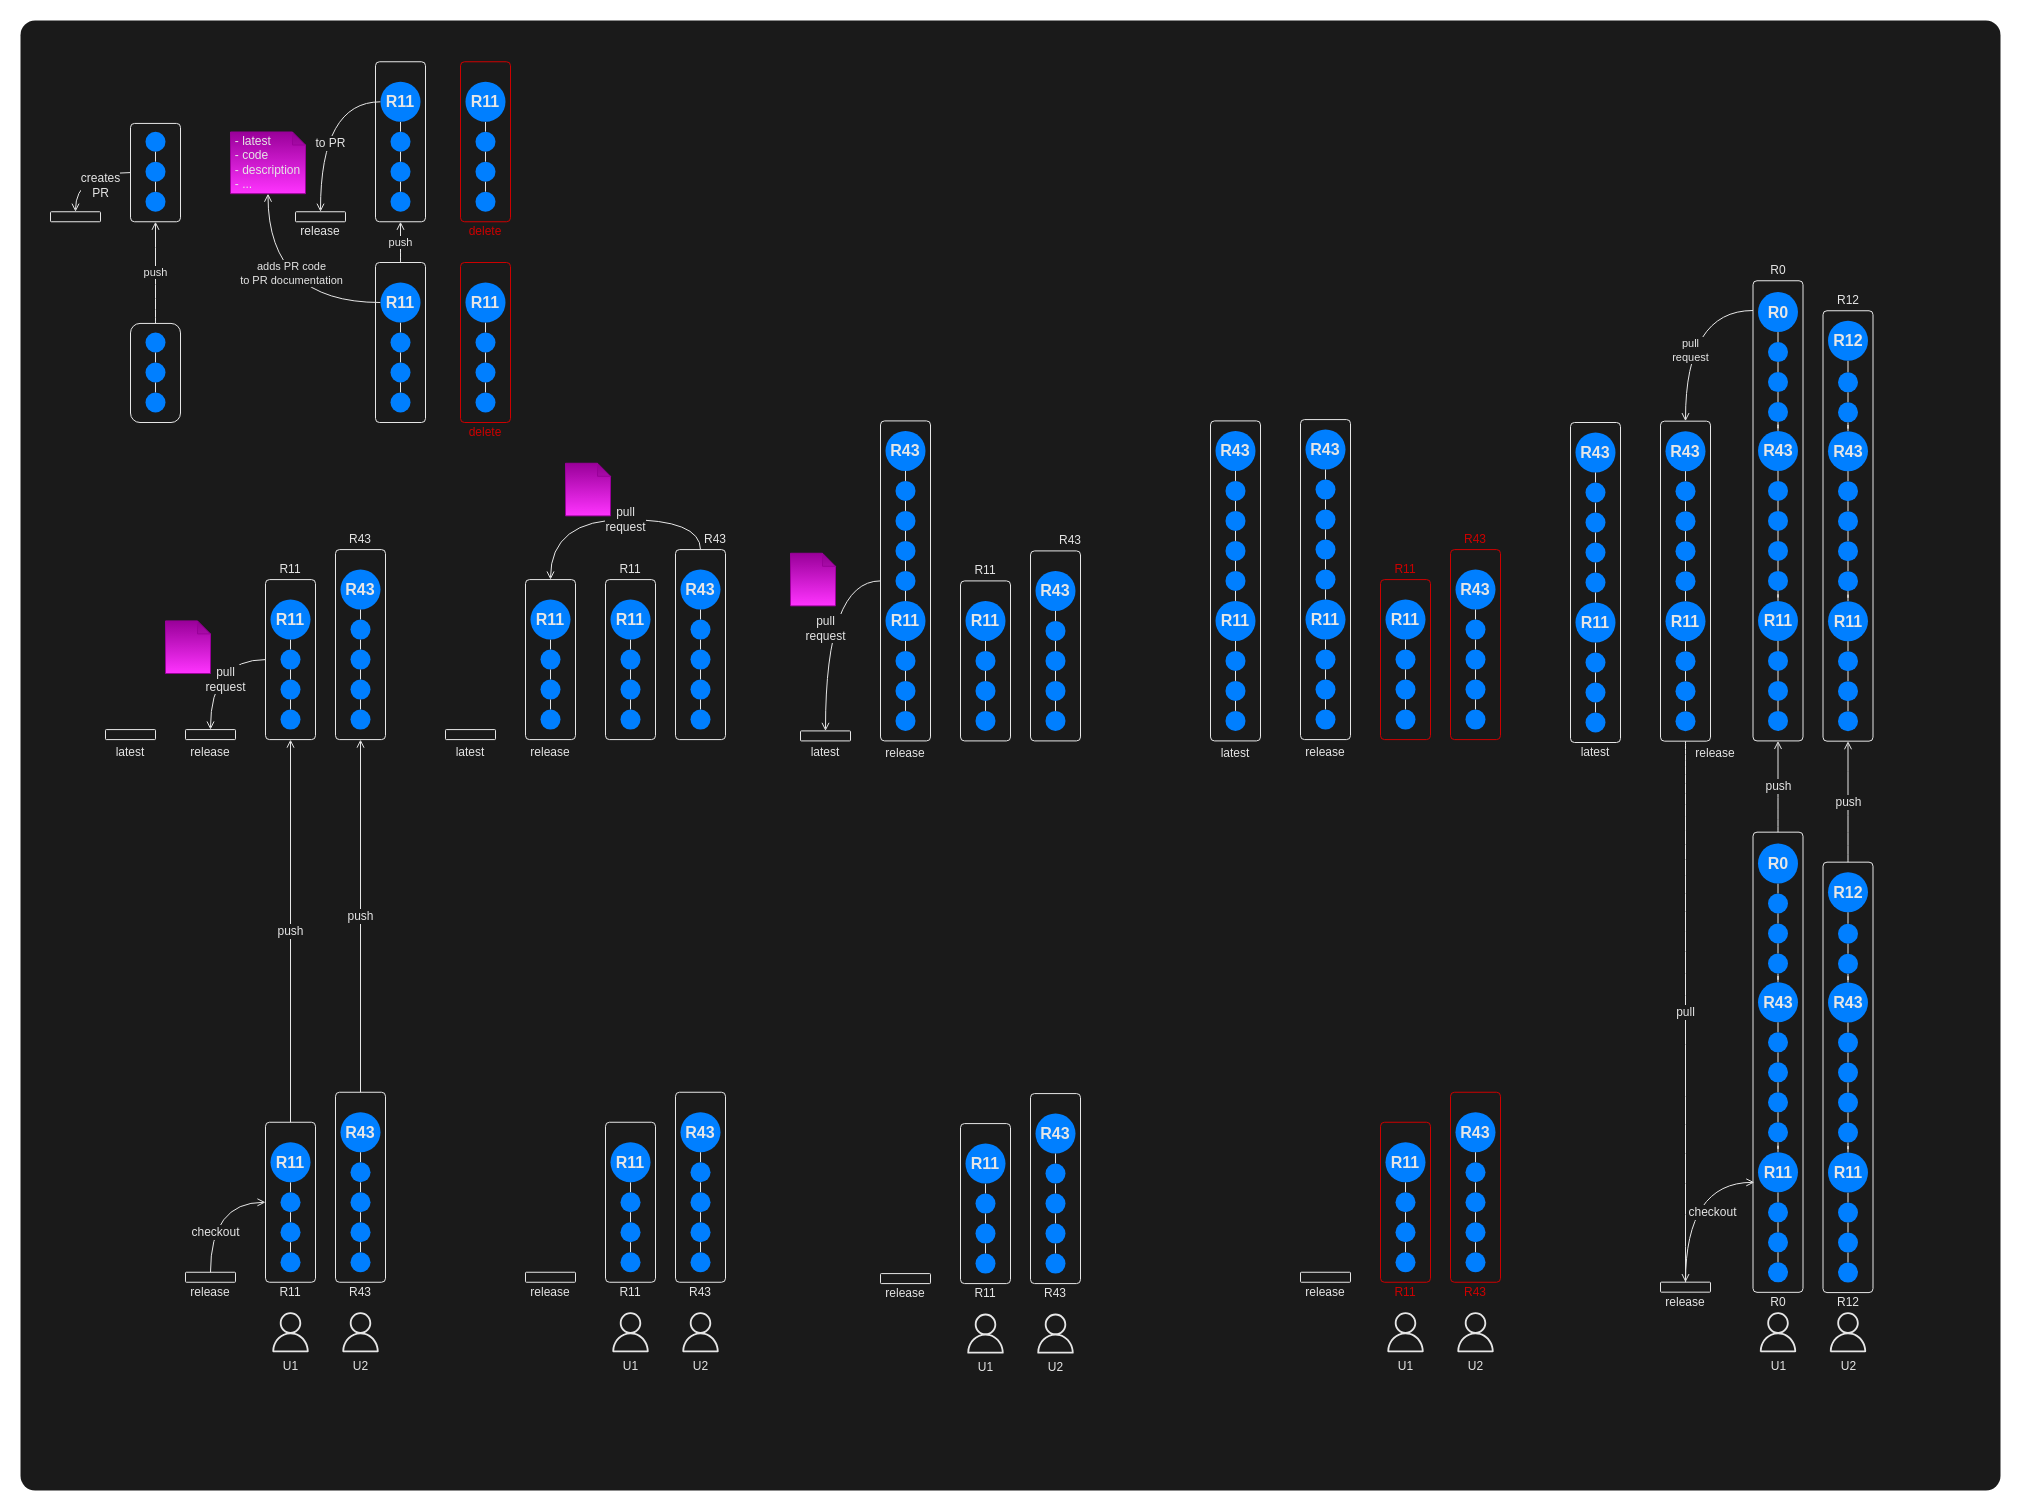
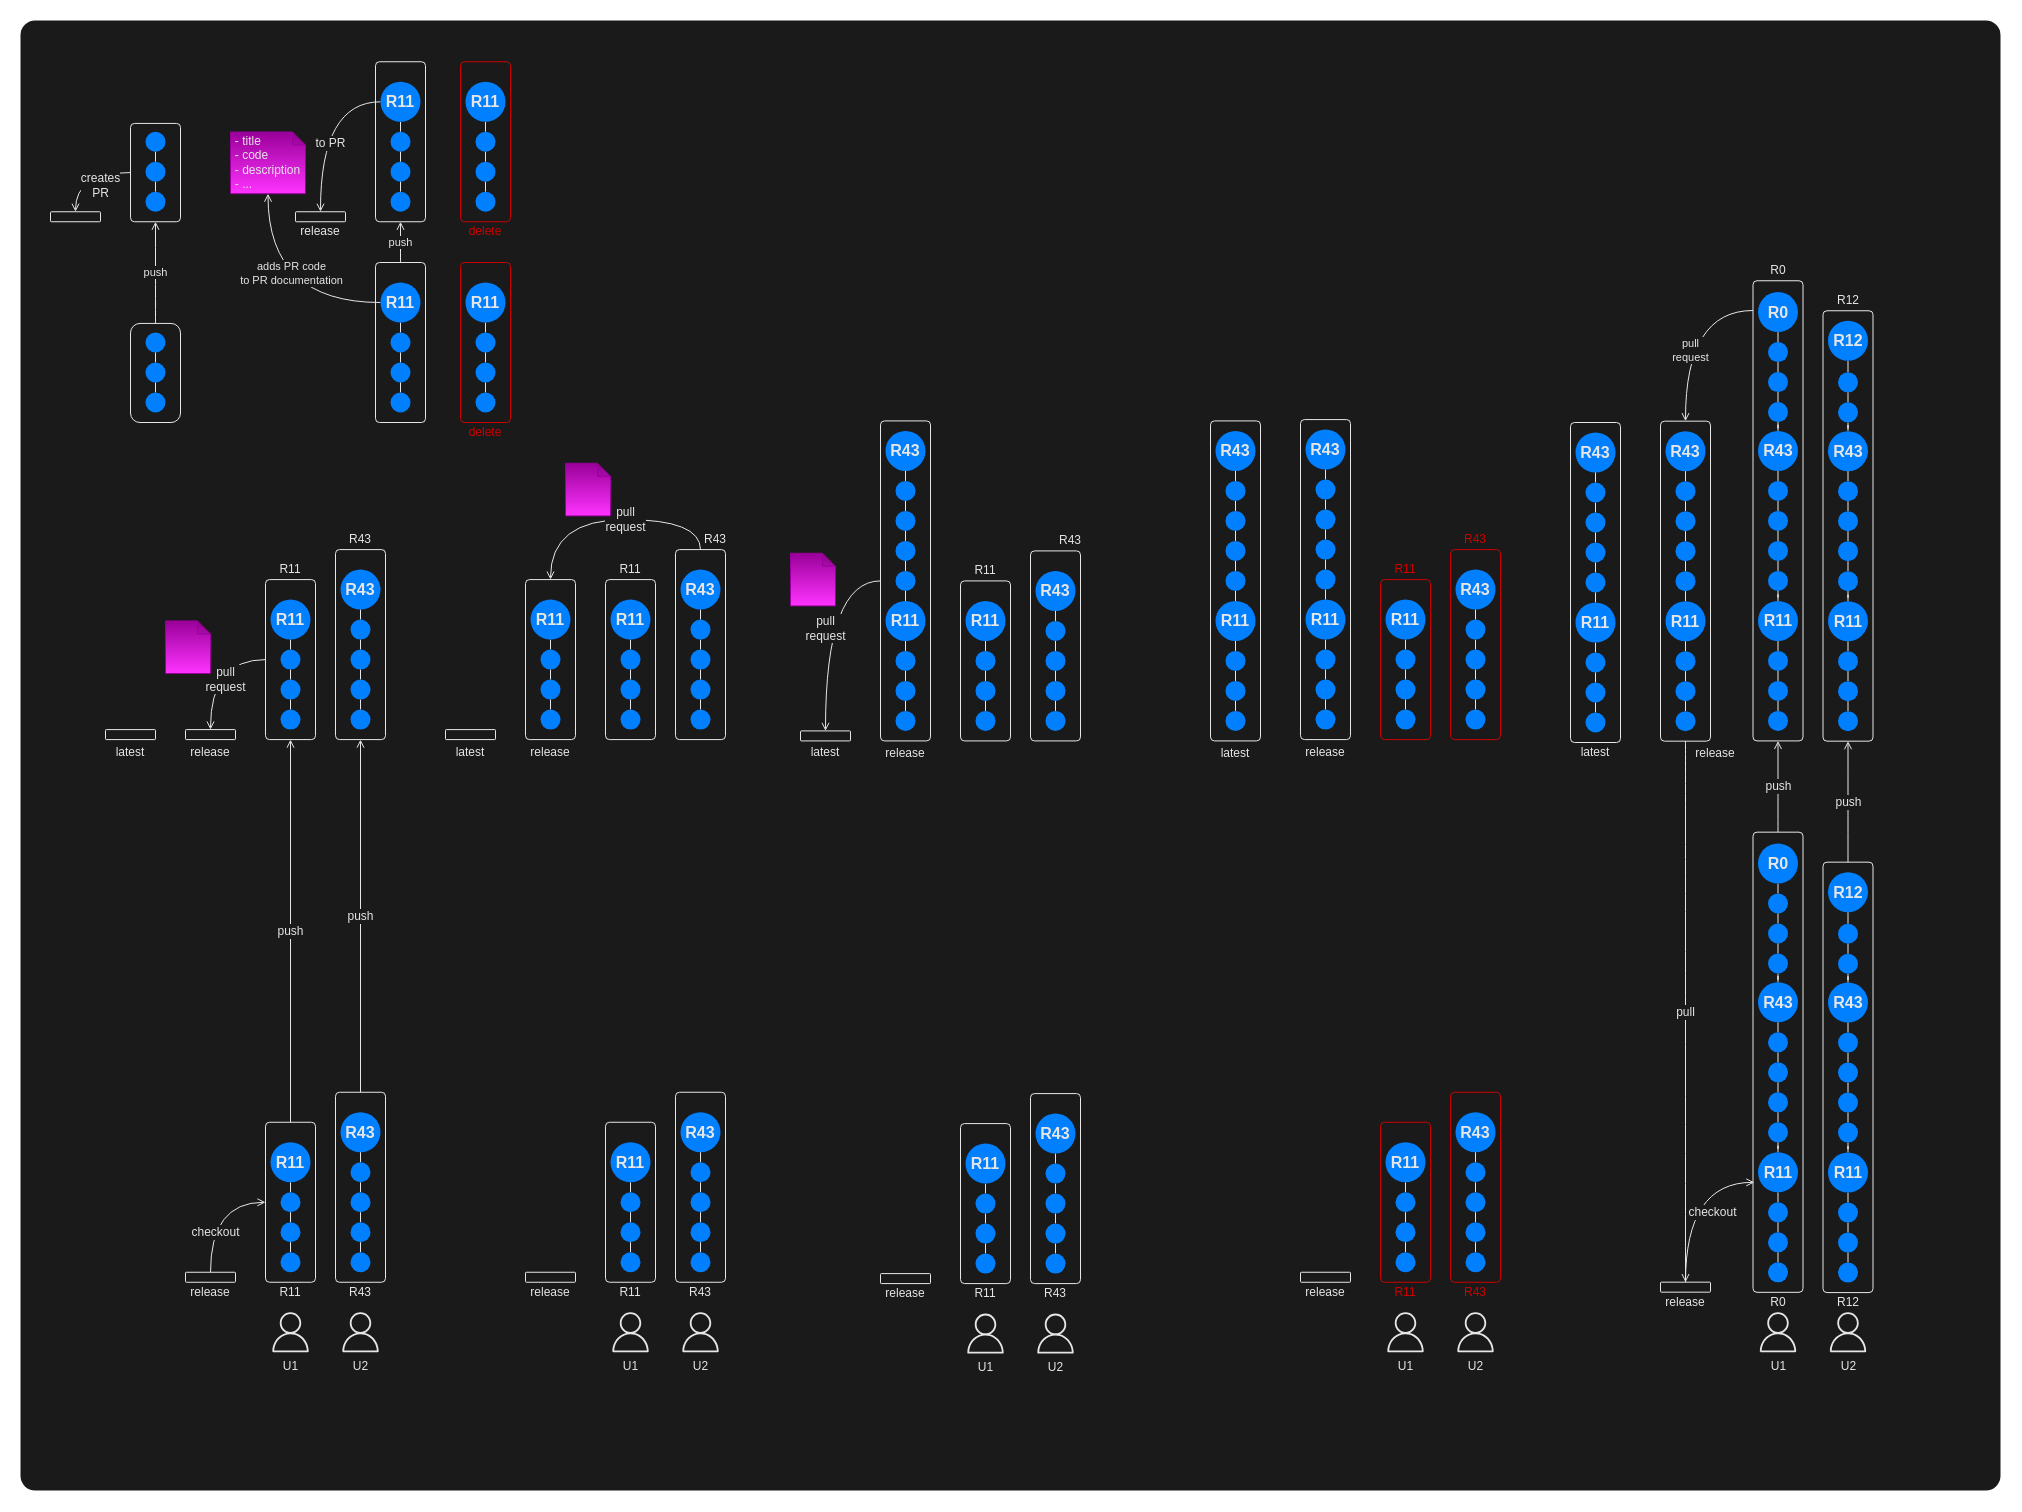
node "- latest - code - description - ...": label "- latest - code - description - ..." -> "- title - code - description - ..."
